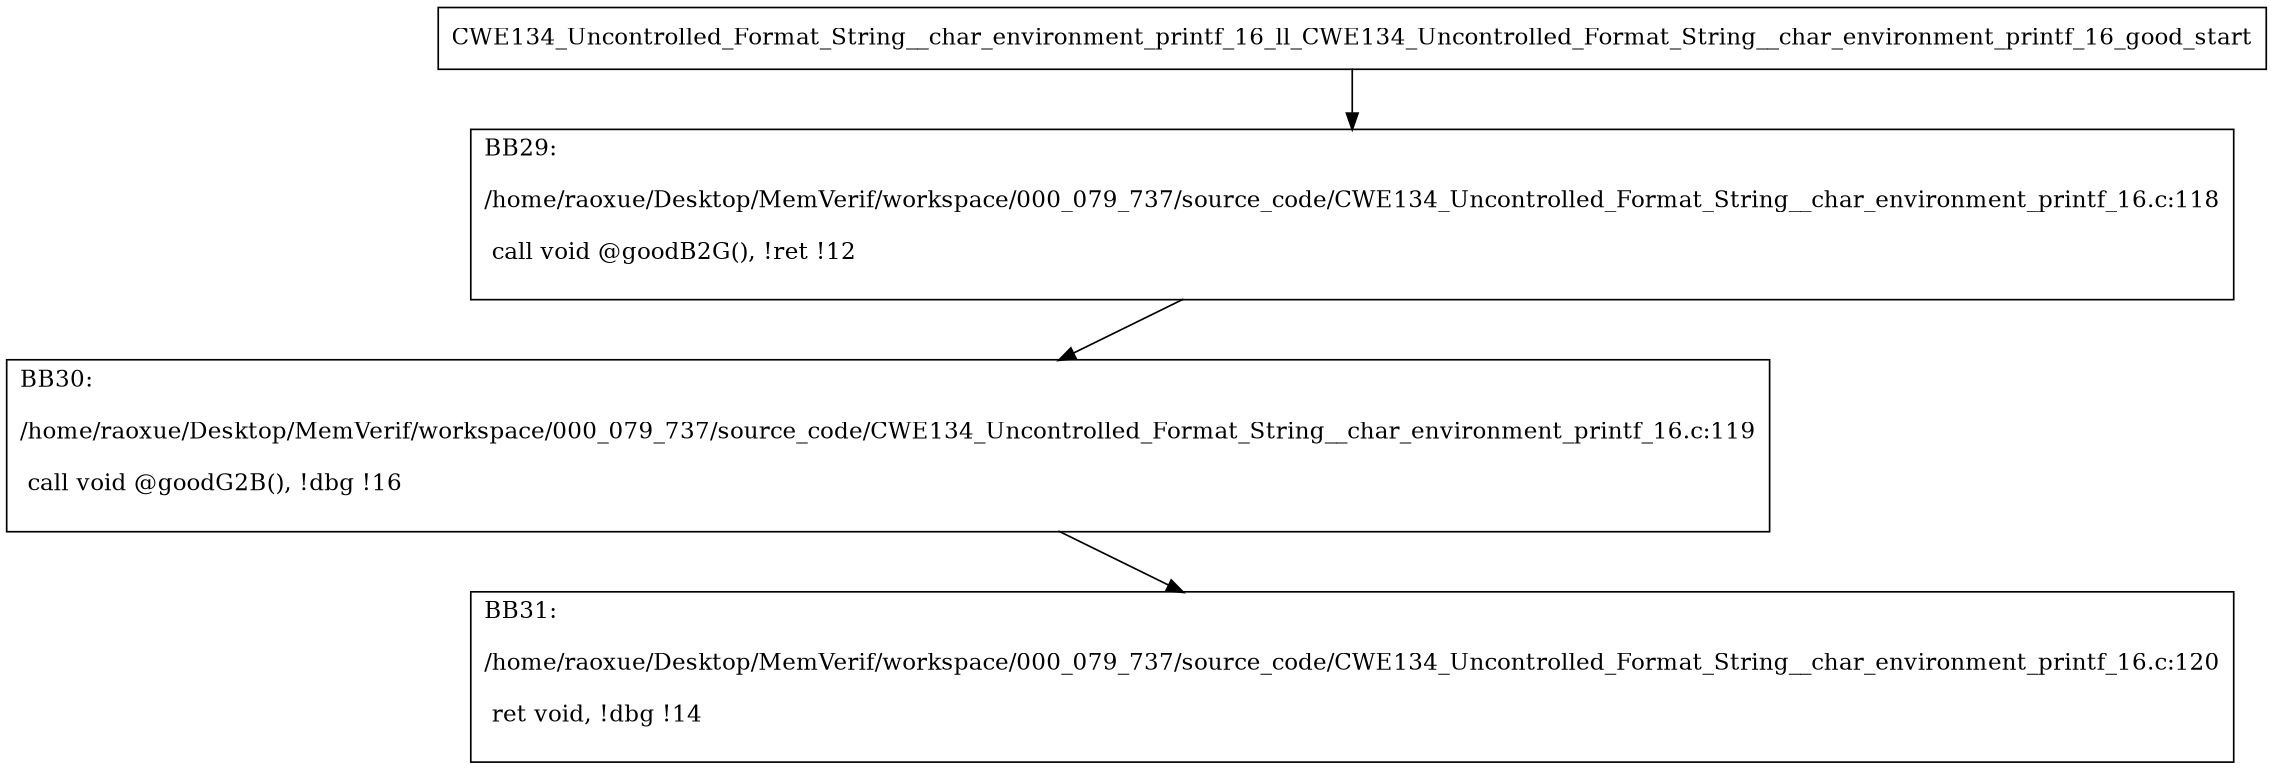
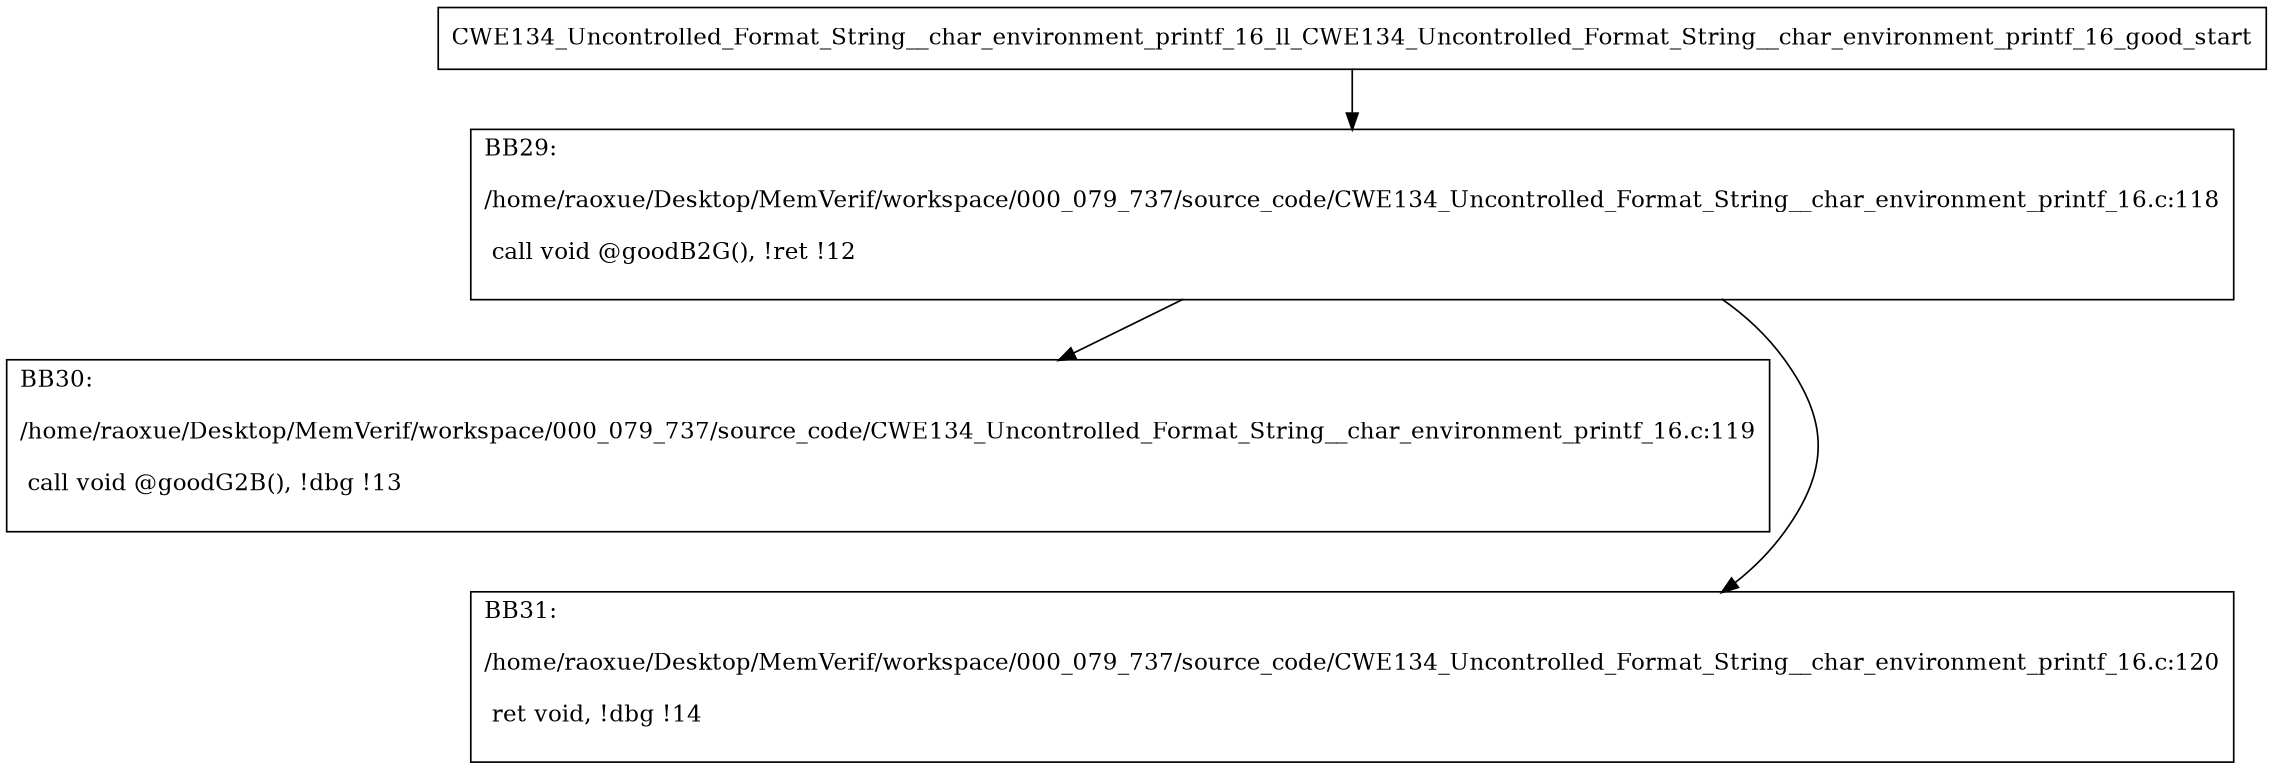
node "BB30:": text "call void @goodG2B(), !dbg !16" -> "call void @goodG2B(), !dbg !13"
edge "BB30:" -> "BB31:": now "BB29:" -> "BB31:"
